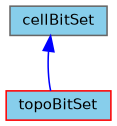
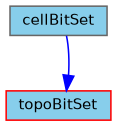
edge "topoBitSet" -> "cellBitSet": reversed
